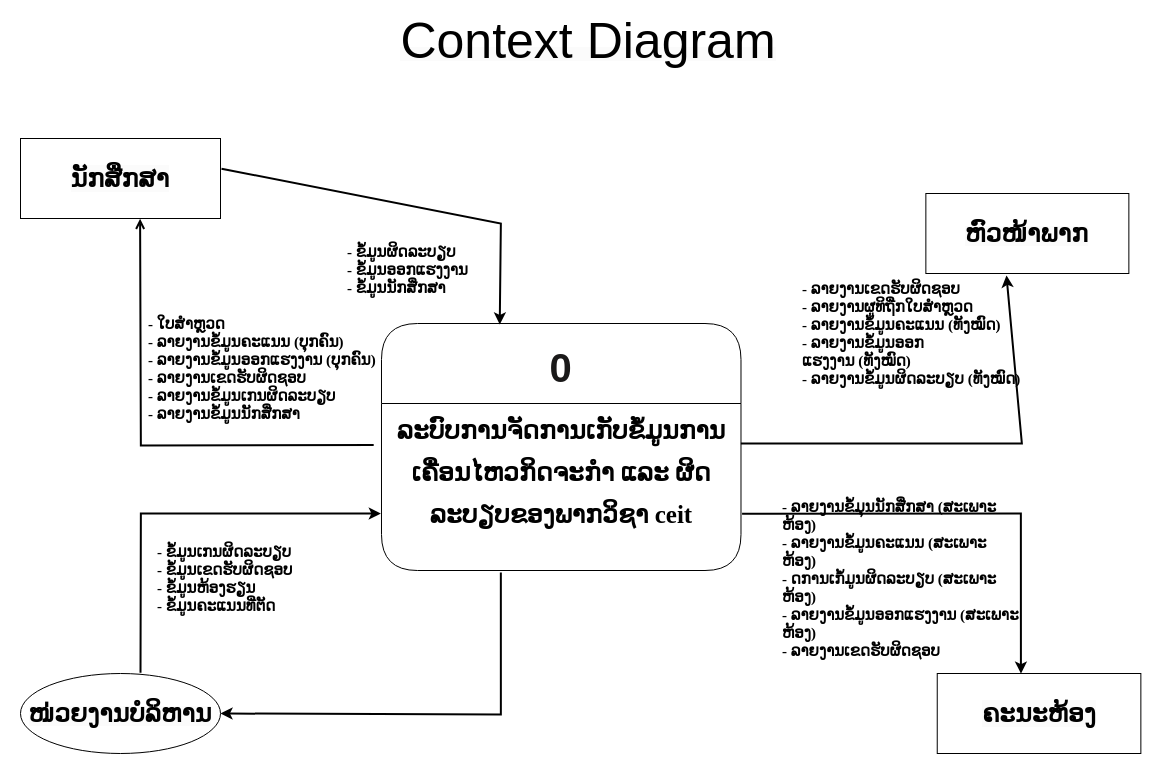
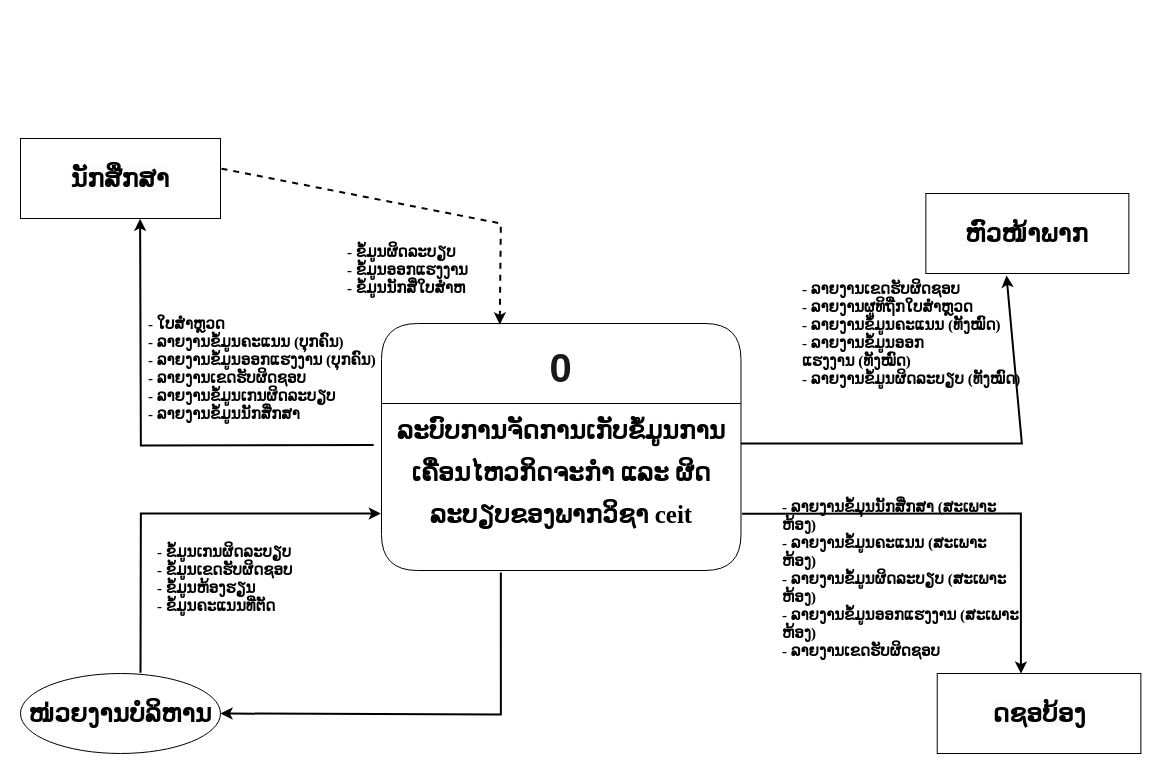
node "Context Diagram": removed
edge "ນັກສືກສາ" -> "0": style solid -> dashed
edge "- ໃບສຳຫຼວດ - ລາຍງານຂໍ້ມູນຄະແນນ (ບຸກຄົນ) - ລາຍງານຂໍ້ມູນອອກແຮງງານ (ບຸກຄົນ) - ລາຍງານເຂດຮັບຜິດຊອບ - ລາຍງານຂໍ້ມູນເກນຜິດລະບຽບ - ລາຍງານຂໍ້ມູນນັກສືກສາ" -> "ນັກສືກສາ": arrowhead open -> classic
node "- ຂໍ້ມູນຜິດລະບຽບ - ຂໍ້ມູນອອກແຮງງານ - ຂໍ້ມູນນັກສືກສາ": label "- ຂໍ້ມູນຜິດລະບຽບ - ຂໍ້ມູນອອກແຮງງານ - ຂໍ້ມູນນັກສືກສາ" -> "- ຂໍ້ມູນຜິດລະບຽບ - ຂໍ້ມູນອອກແຮງງານ - ຂໍ້ມູນນັກສືໃບສຳຫ"
node "- ລາຍງານຂໍ້ມຸນນັກສືກສາ (ສະເພາະຫ້ອງ) - ລາຍງານຂໍ້ມູນຄະແນນ (ສະເພາະຫ້ອງ) - ດການເກໍ້ມູນຜິດລະບຽບ (ສະເພາະຫ້ອງ) - ລາຍງານຂໍ້ມູນອອກແຮງງານ (ສະເພາະຫ້ອງ) - ລາຍງານເຂດຮັບຜິດຊອບ": label "- ລາຍງານຂໍ້ມຸນນັກສືກສາ (ສະເພາະຫ້ອງ) - ລາຍງານຂໍ້ມູນຄະແນນ (ສະເພາະຫ້ອງ) - ດການເກໍ້ມູນຜິດລະບຽບ (ສະເພາະຫ້ອງ) - ລາຍງານຂໍ້ມູນອອກແຮງງານ (ສະເພາະຫ້ອງ) - ລາຍງານເຂດຮັບຜິດຊອບ" -> "- ລາຍງານຂໍ້ມຸນນັກສືກສາ (ສະເພາະຫ້ອງ) - ລາຍງານຂໍ້ມູນຄະແນນ (ສະເພາະຫ້ອງ) - ລາຍງານຂໍ້ມູນຜິດລະບຽບ (ສະເພາະຫ້ອງ) - ລາຍງານຂໍ້ມູນອອກແຮງງານ (ສະເພາະຫ້ອງ) - ລາຍງານເຂດຮັບຜິດຊອບ"
node "ຄະນະຫ້ອງ": label "ຄະນະຫ້ອງ" -> "ດຊອບ້ອງ"
